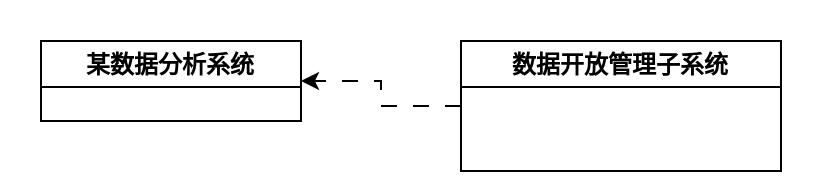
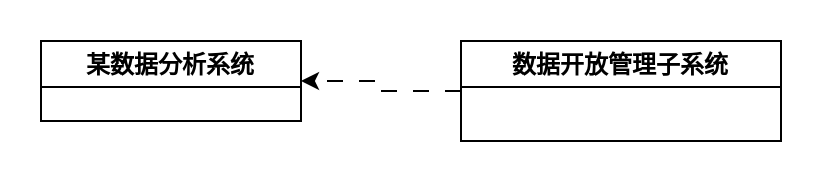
node "数据开放管理子系统": size 320x130 -> 320x100
